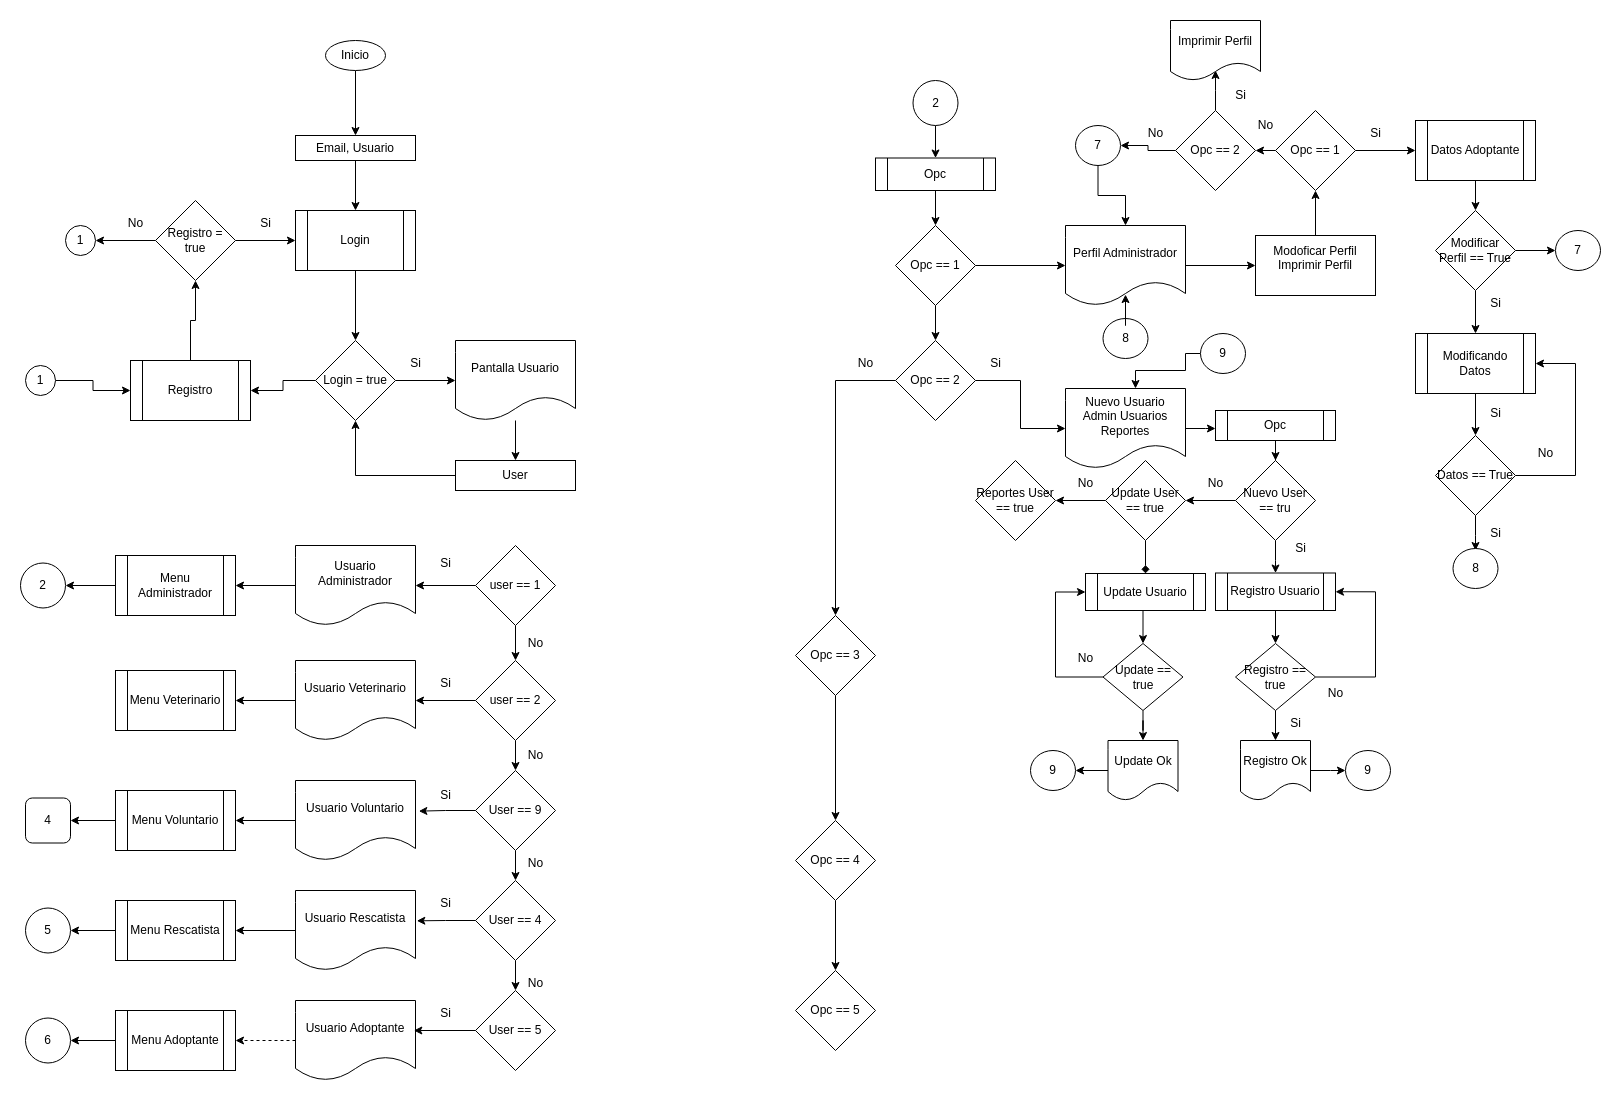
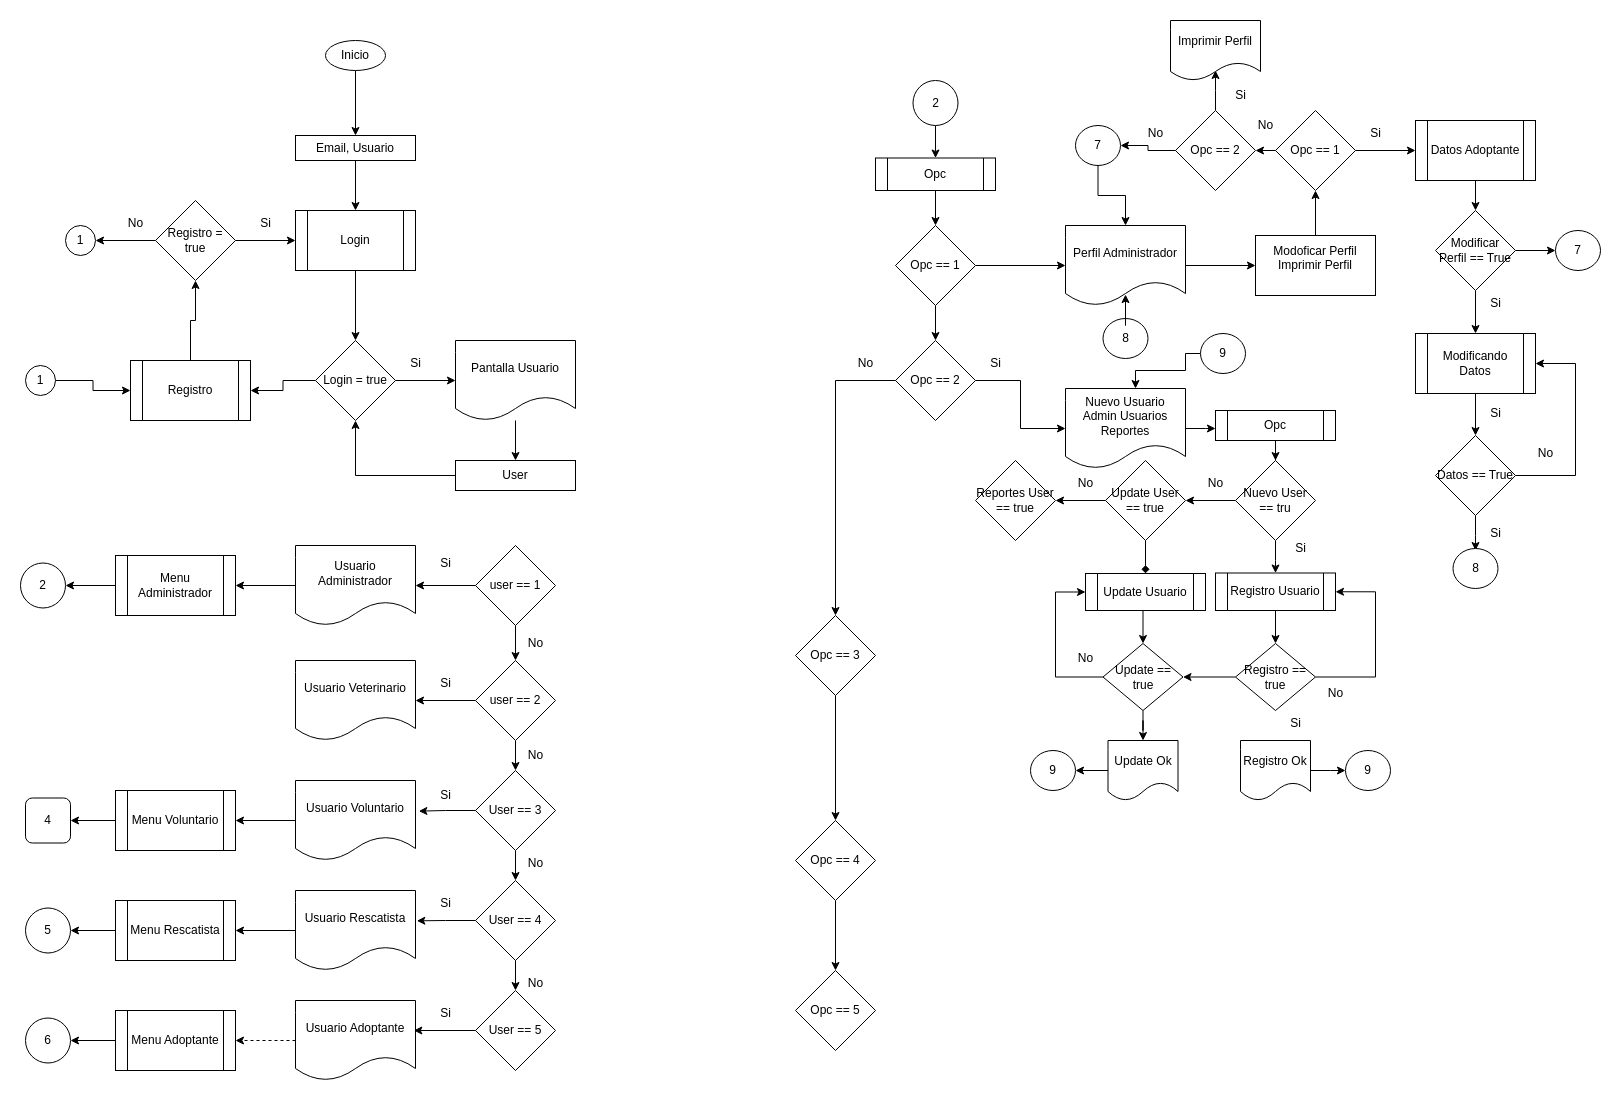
node "Menu Veterinario": removed
edge "Usuario Veterinario" -> "Menu Veterinario": removed
edge "Registro == true" -> "Registro Ok": now "Registro == true" -> "Update == true"
node "User == 9": label "User == 9" -> "User == 3"
